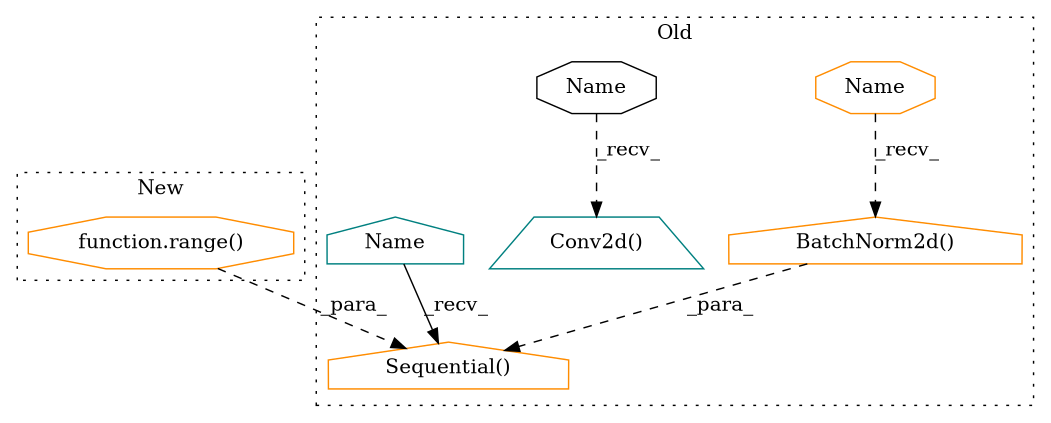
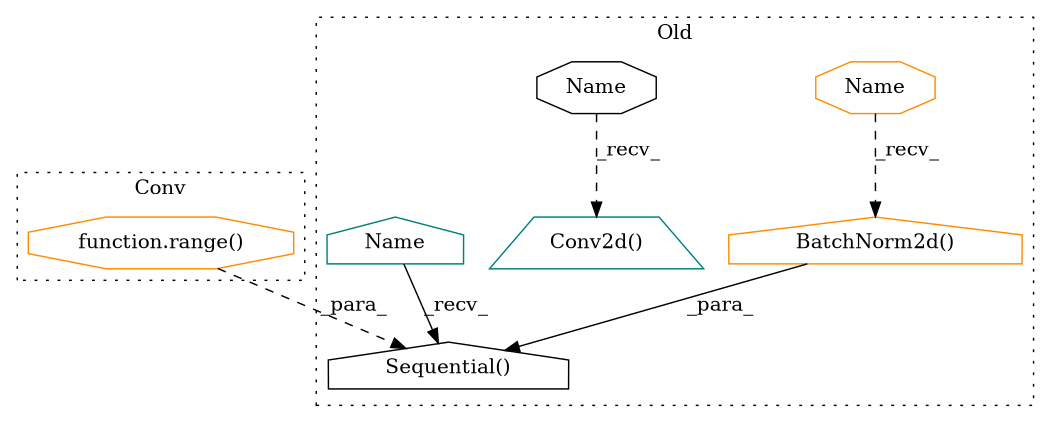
cluster "New": label "New" -> "Conv"
edge "BatchNorm2d()" -> "Sequential()": style dashed -> solid
node "Sequential()": color darkorange -> black
